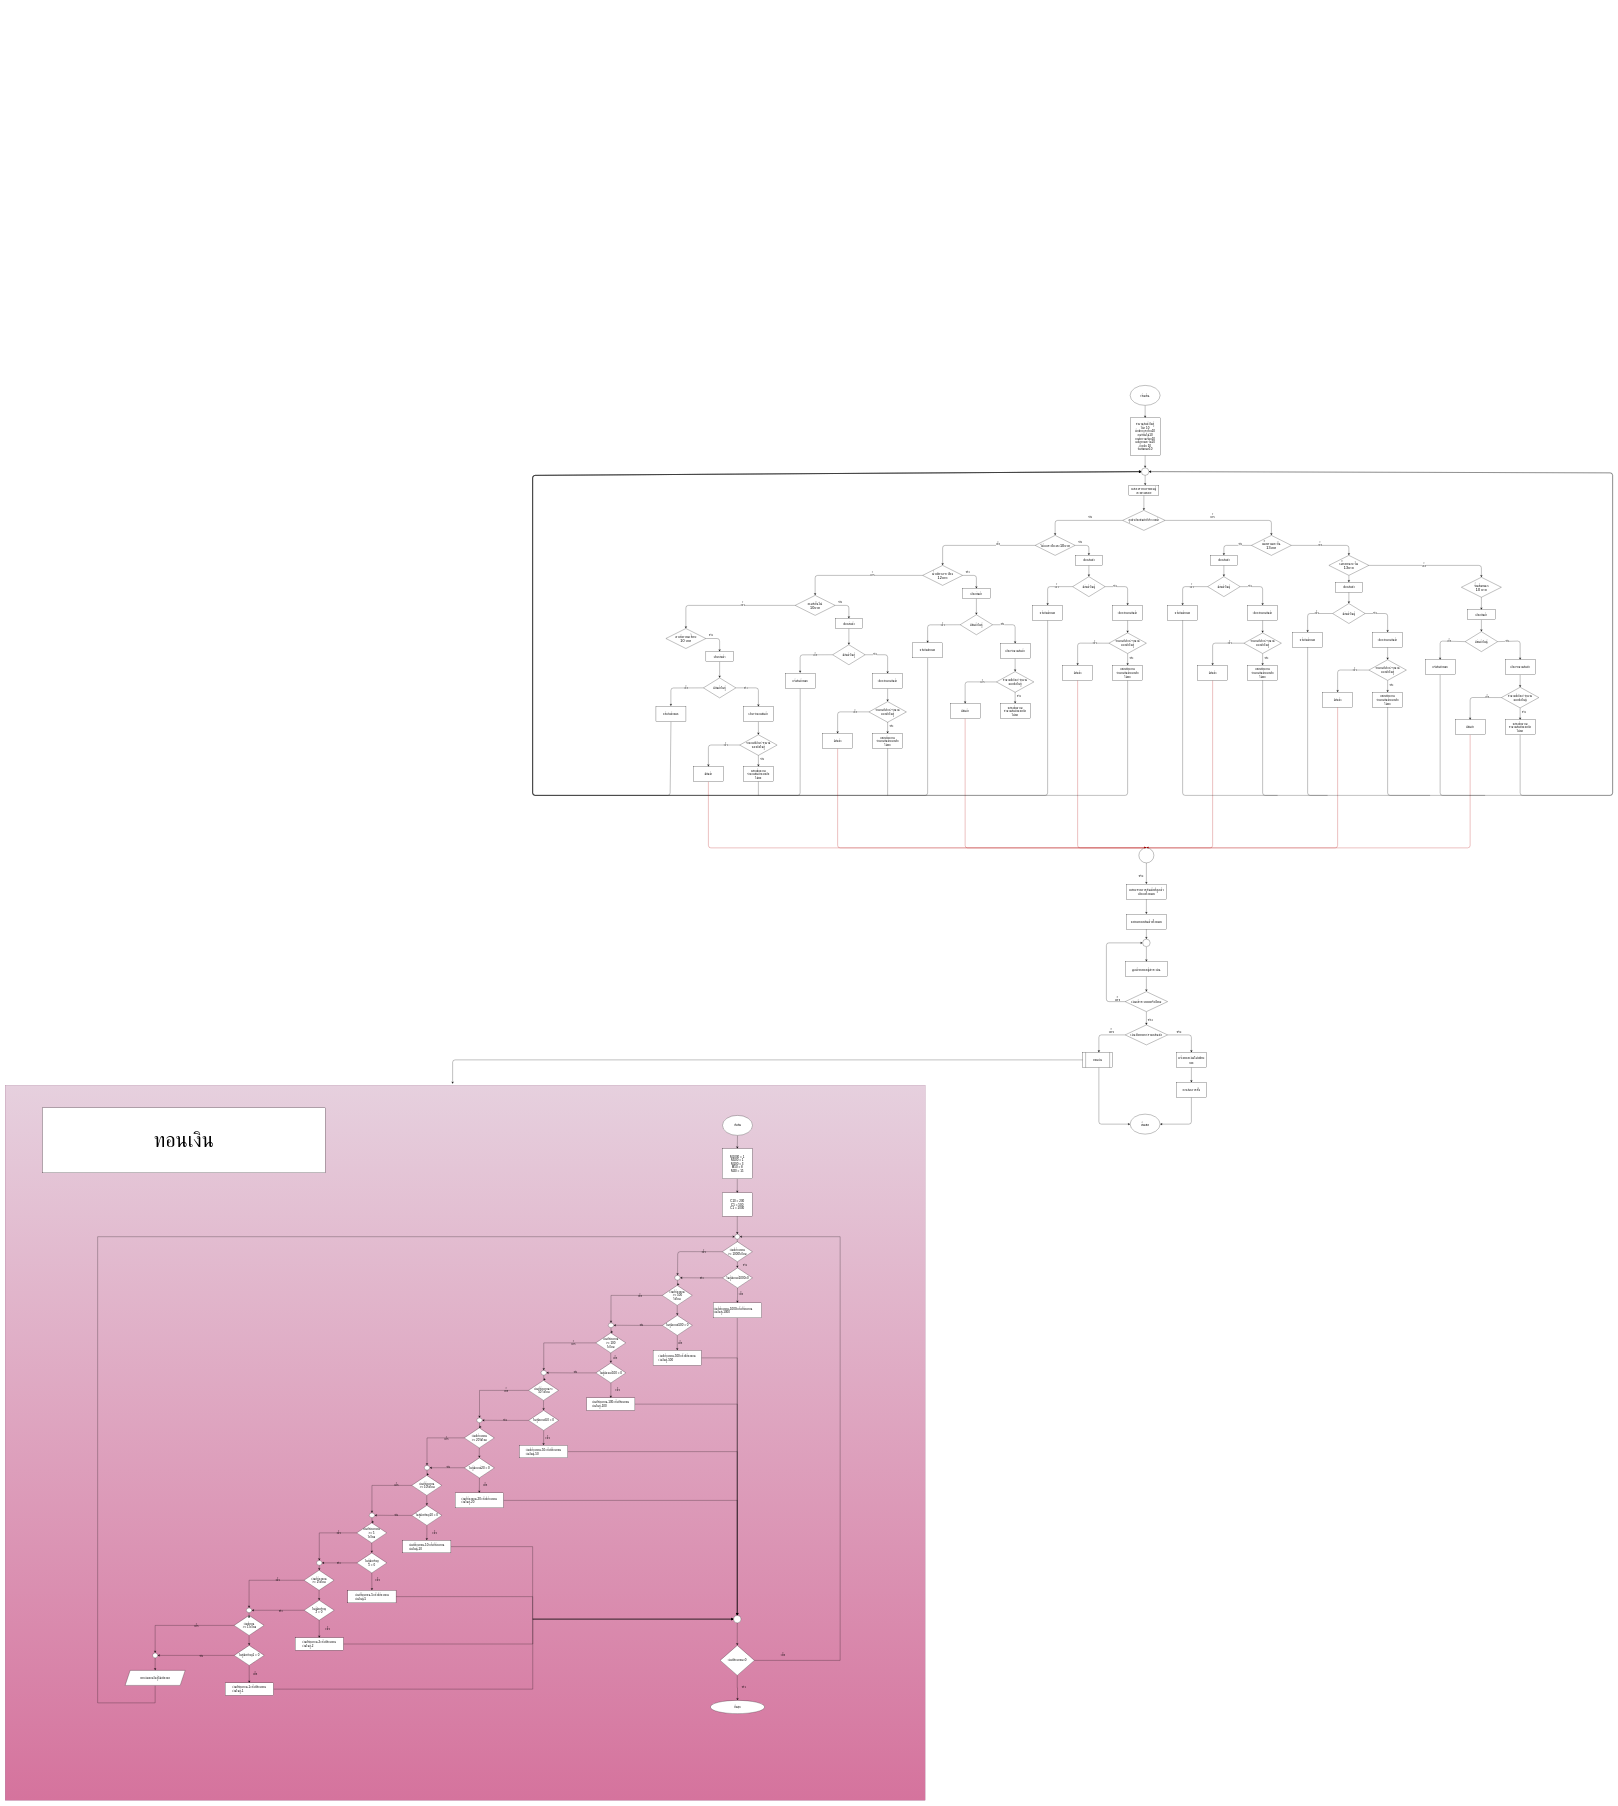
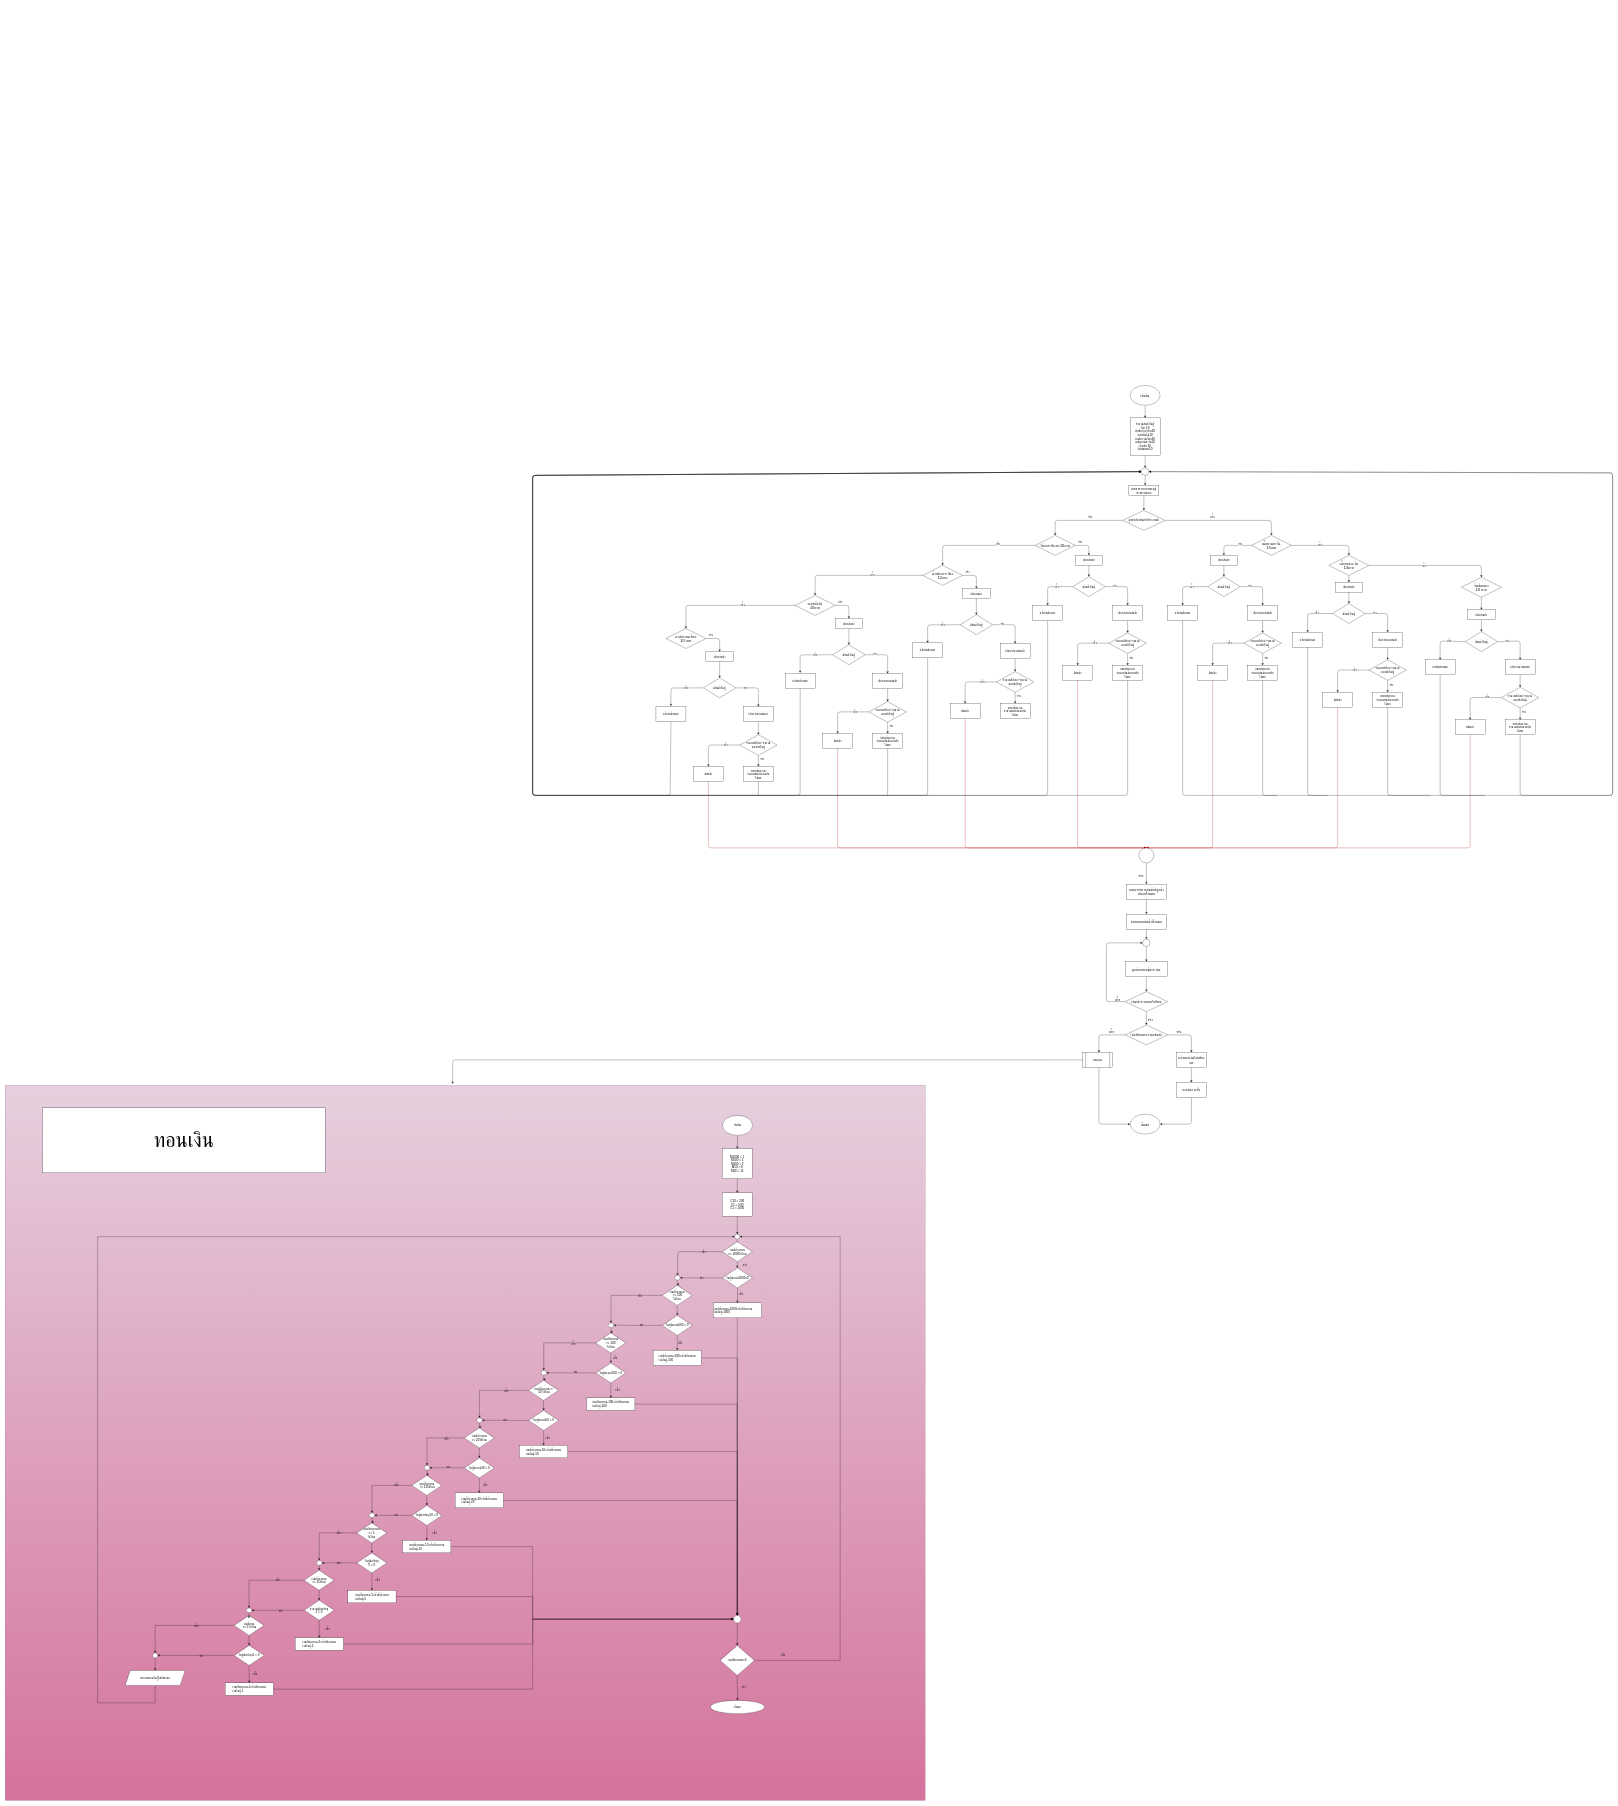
node "ในตู้มีเหรียญ 2 = 0": label "ในตู้มีเหรียญ 2 = 0" -> "จำนวนสู้มีเหรียญ 2 = 0"
